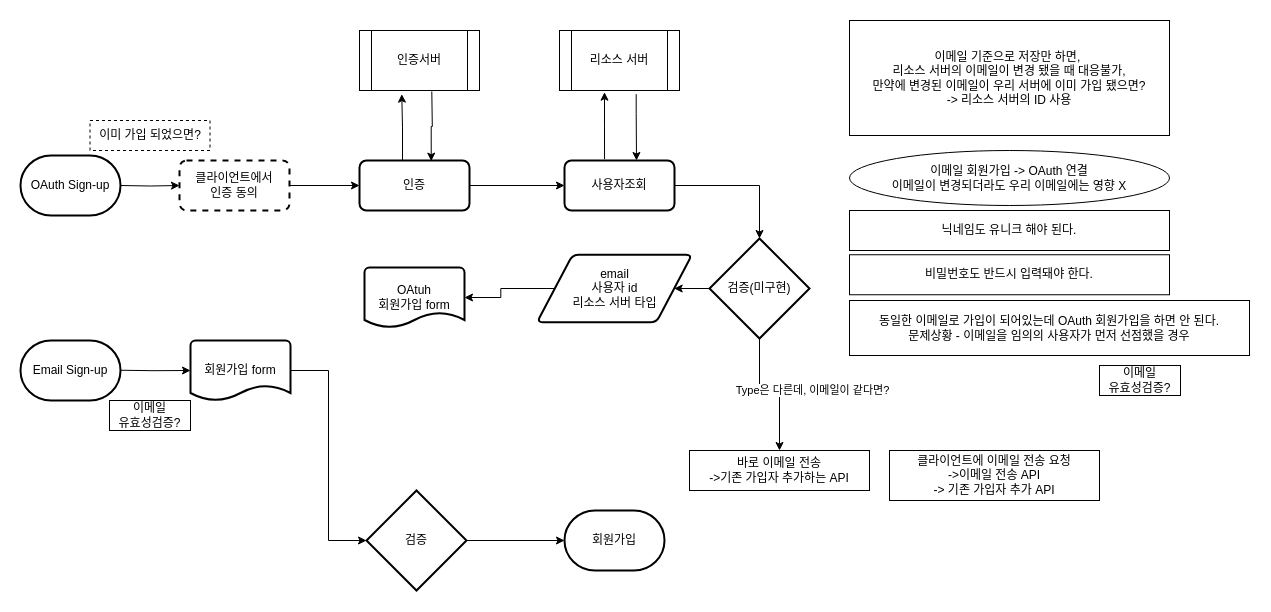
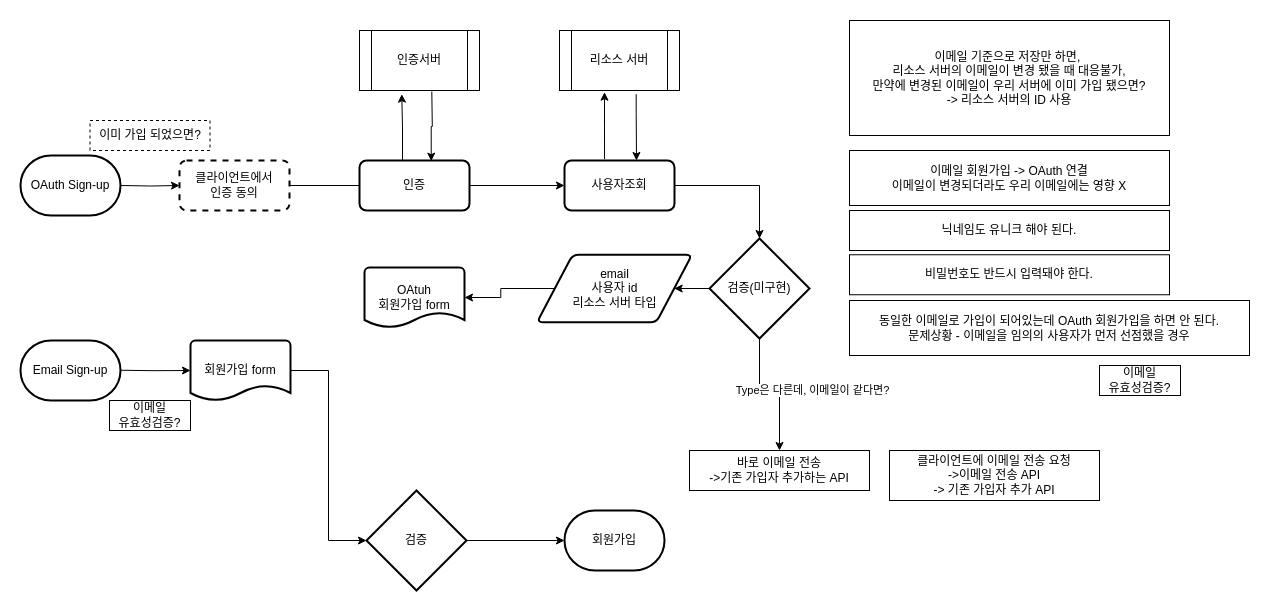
node "이메일 회원가입 -> OAuth 연결 이메일이 변경되더라도 우리 이메일에는 영향 X": shape ellipse -> rectangle
edge "클라이언트에서 인증 동의" -> "인증": arrowhead classic -> none
